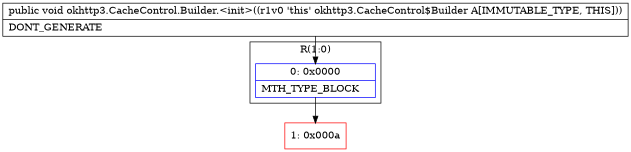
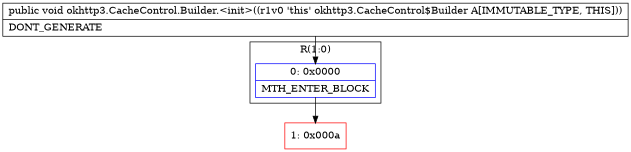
node "0: 0x0000": text "MTH_TYPE_BLOCK" -> "MTH_ENTER_BLOCK"
